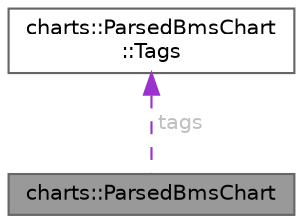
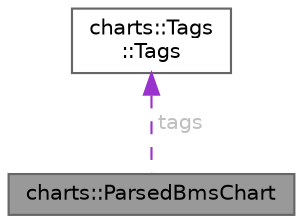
node "charts::ParsedBmsChart ::Tags": label "charts::ParsedBmsChart ::Tags" -> "charts::Tags ::Tags"
